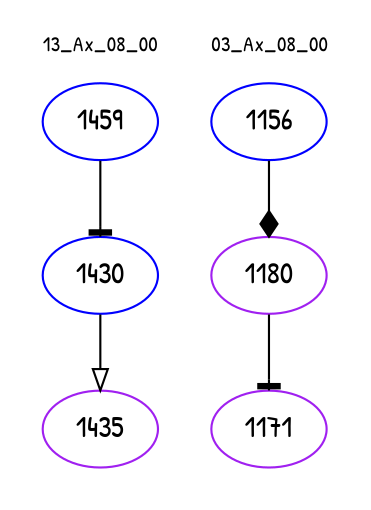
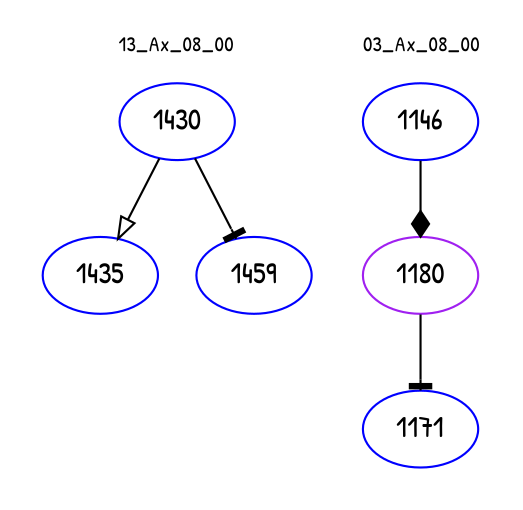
node "1156": label "1156" -> "1146"
edge "1459" -> "1430": reversed
node "1435": color purple -> blue
node "1171": color purple -> blue
